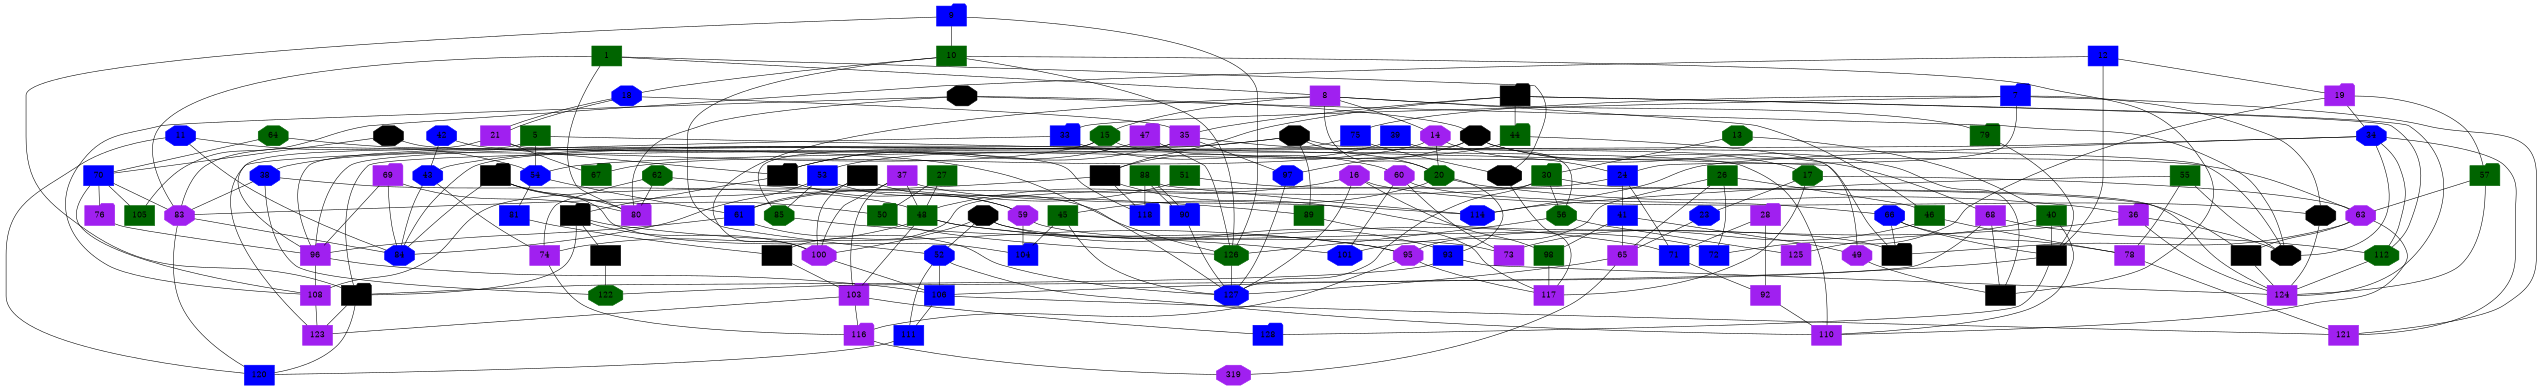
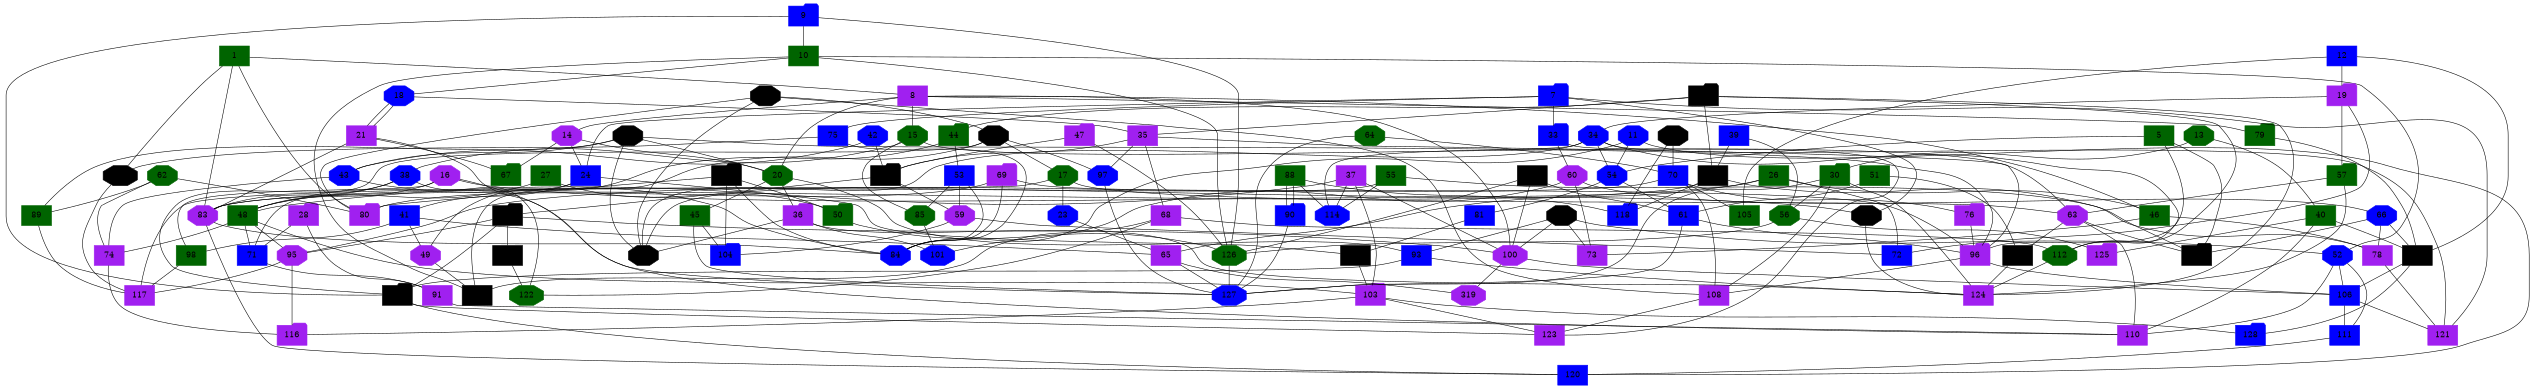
node "92": label "92" -> "91"
edge "116" -- "319": now "100" -- "319"
